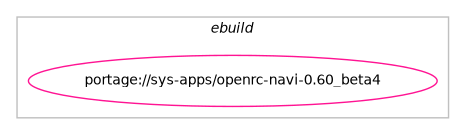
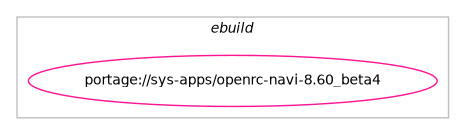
node "portage://sys-apps/openrc-navi-0.60_beta4": label "portage://sys-apps/openrc-navi-0.60_beta4" -> "portage://sys-apps/openrc-navi-8.60_beta4"
